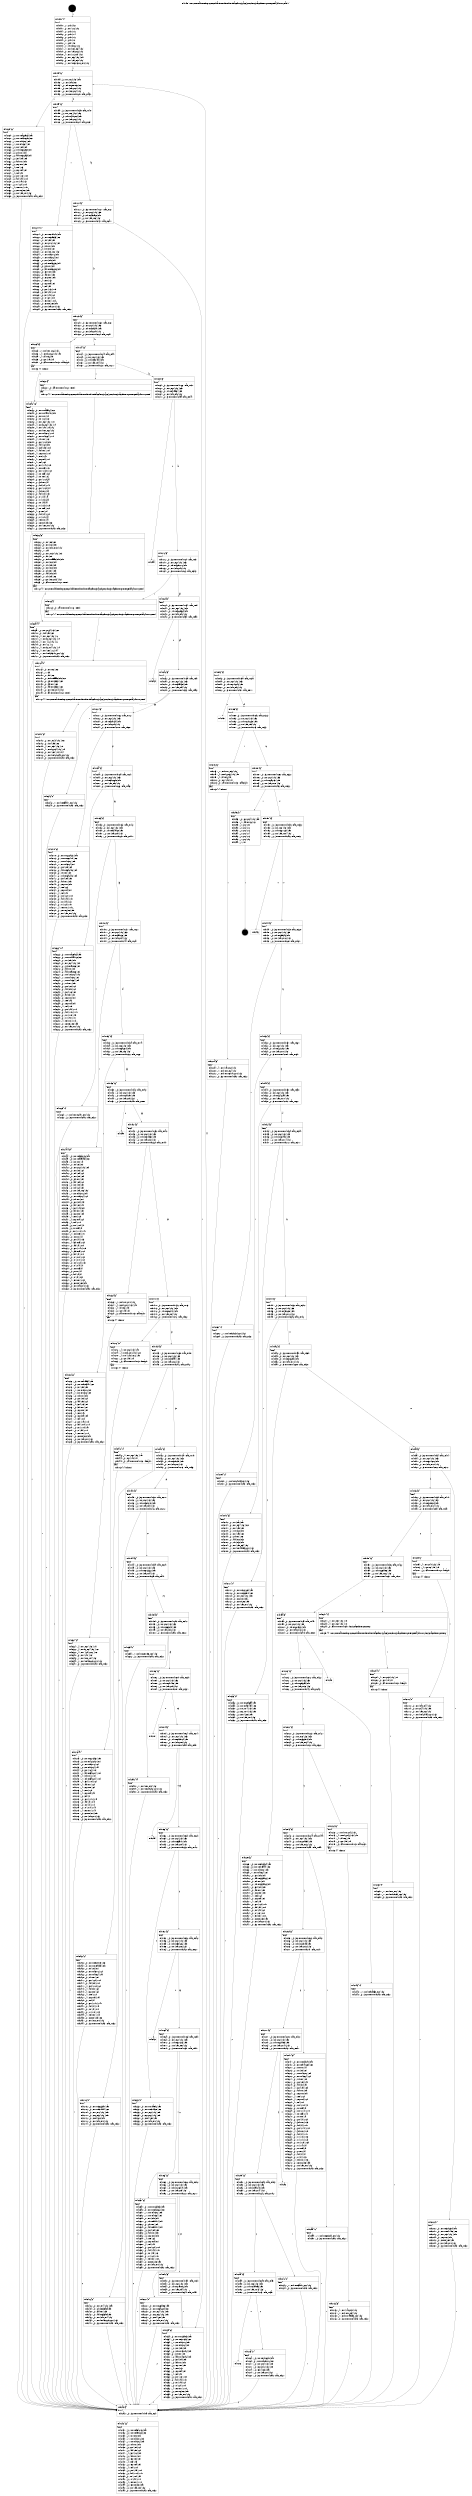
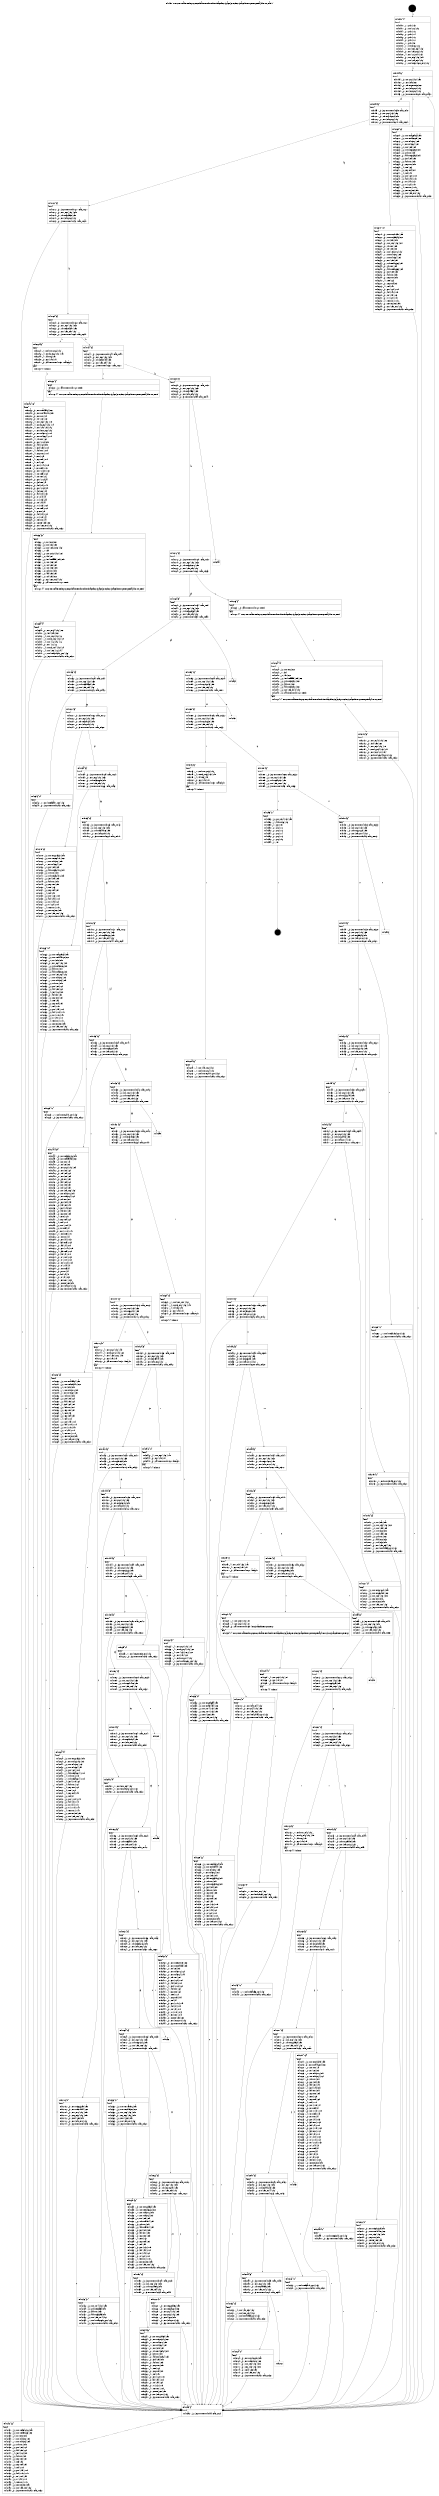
edge "0x401c12 [25]" -> "0x40254f [88]": now "0x401c12 [25]" -> "0x402451 [83]"
